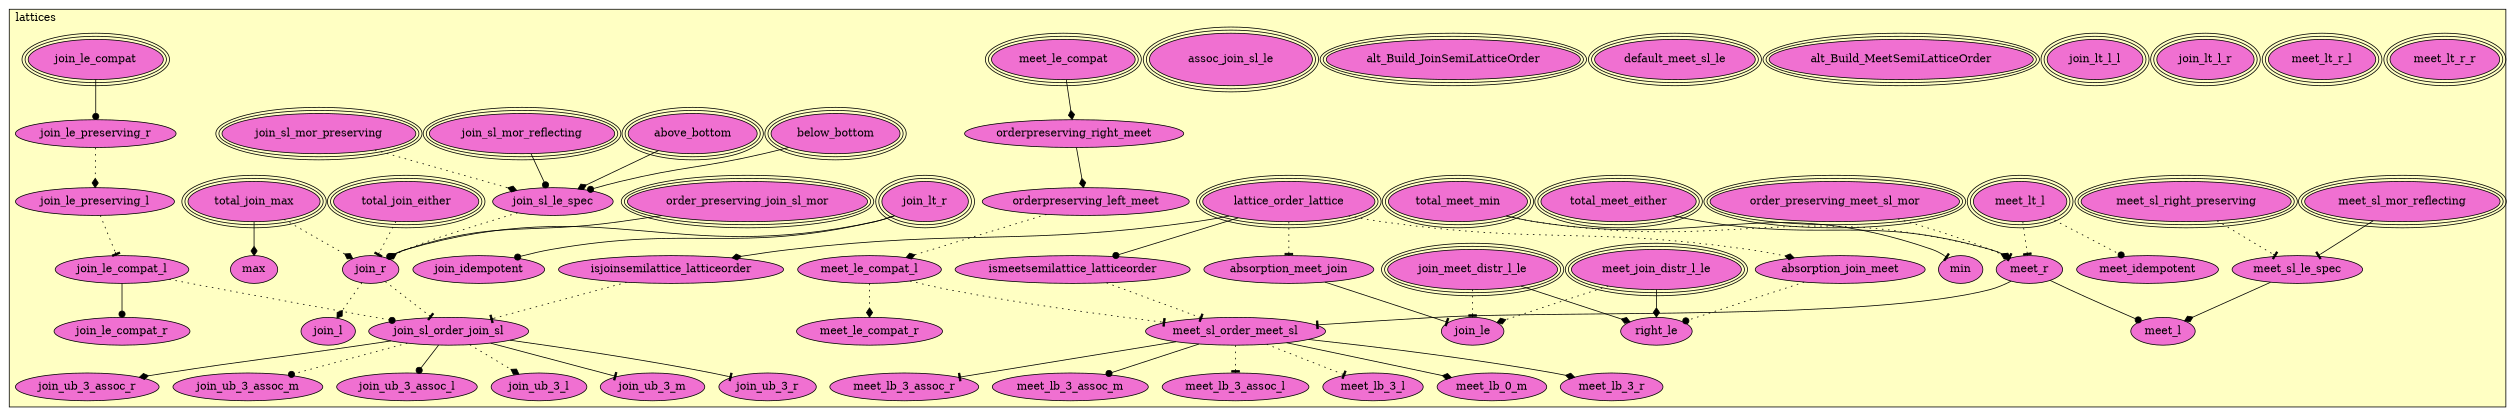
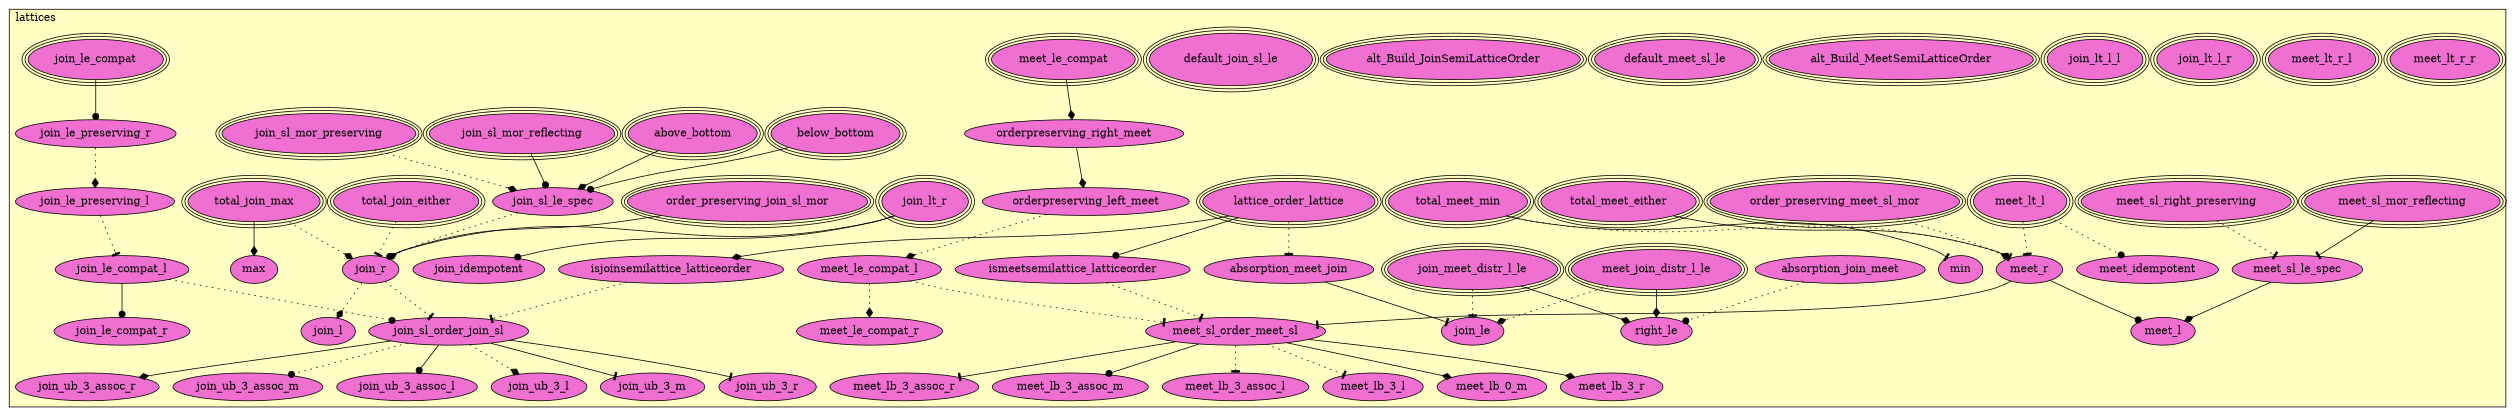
node "assoc_join_sl_le": label "assoc_join_sl_le" -> "default_join_sl_le"
edge "lattice_order_lattice" -> "absorption_join_meet": removed
